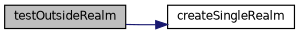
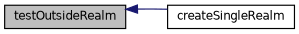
edge "testOutsideRealm" -> "createSingleRealm": reversed
